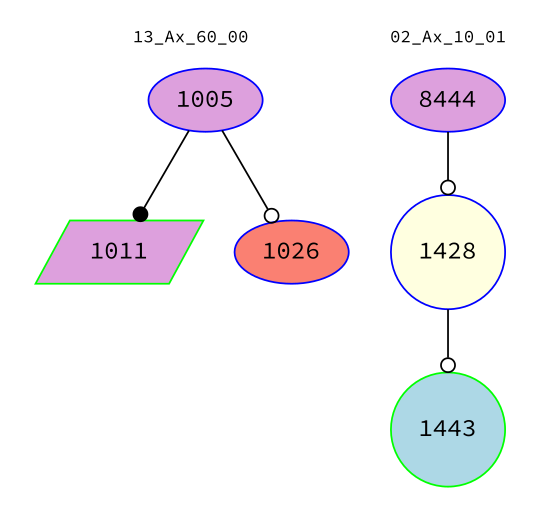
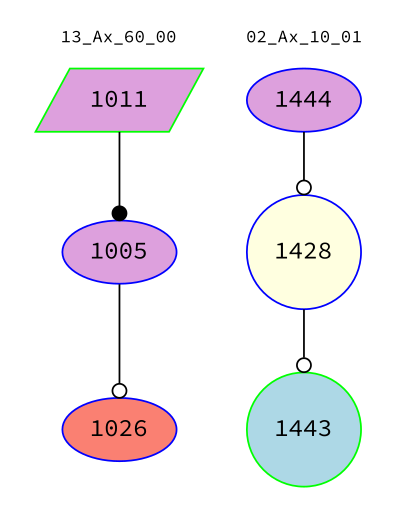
node "8444": label "8444" -> "1444"
edge "1005" -> "1011": reversed
